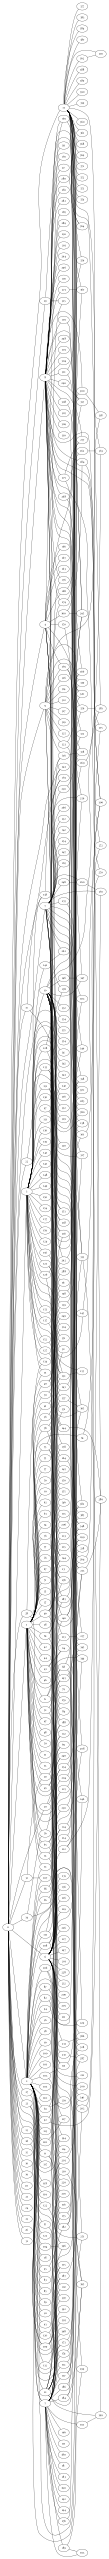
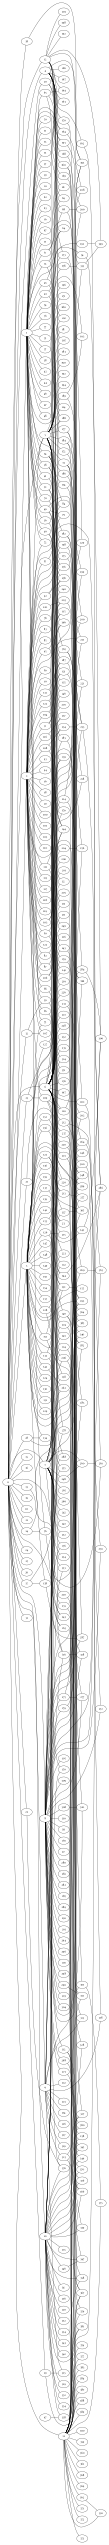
edge "169" -- "29": now "367" -- "29"
edge "376" -- "381": removed
node "302": removed
node "129": added
edge "6" -- "229": now "214" -- "229"
edge "195" -- "5": removed
